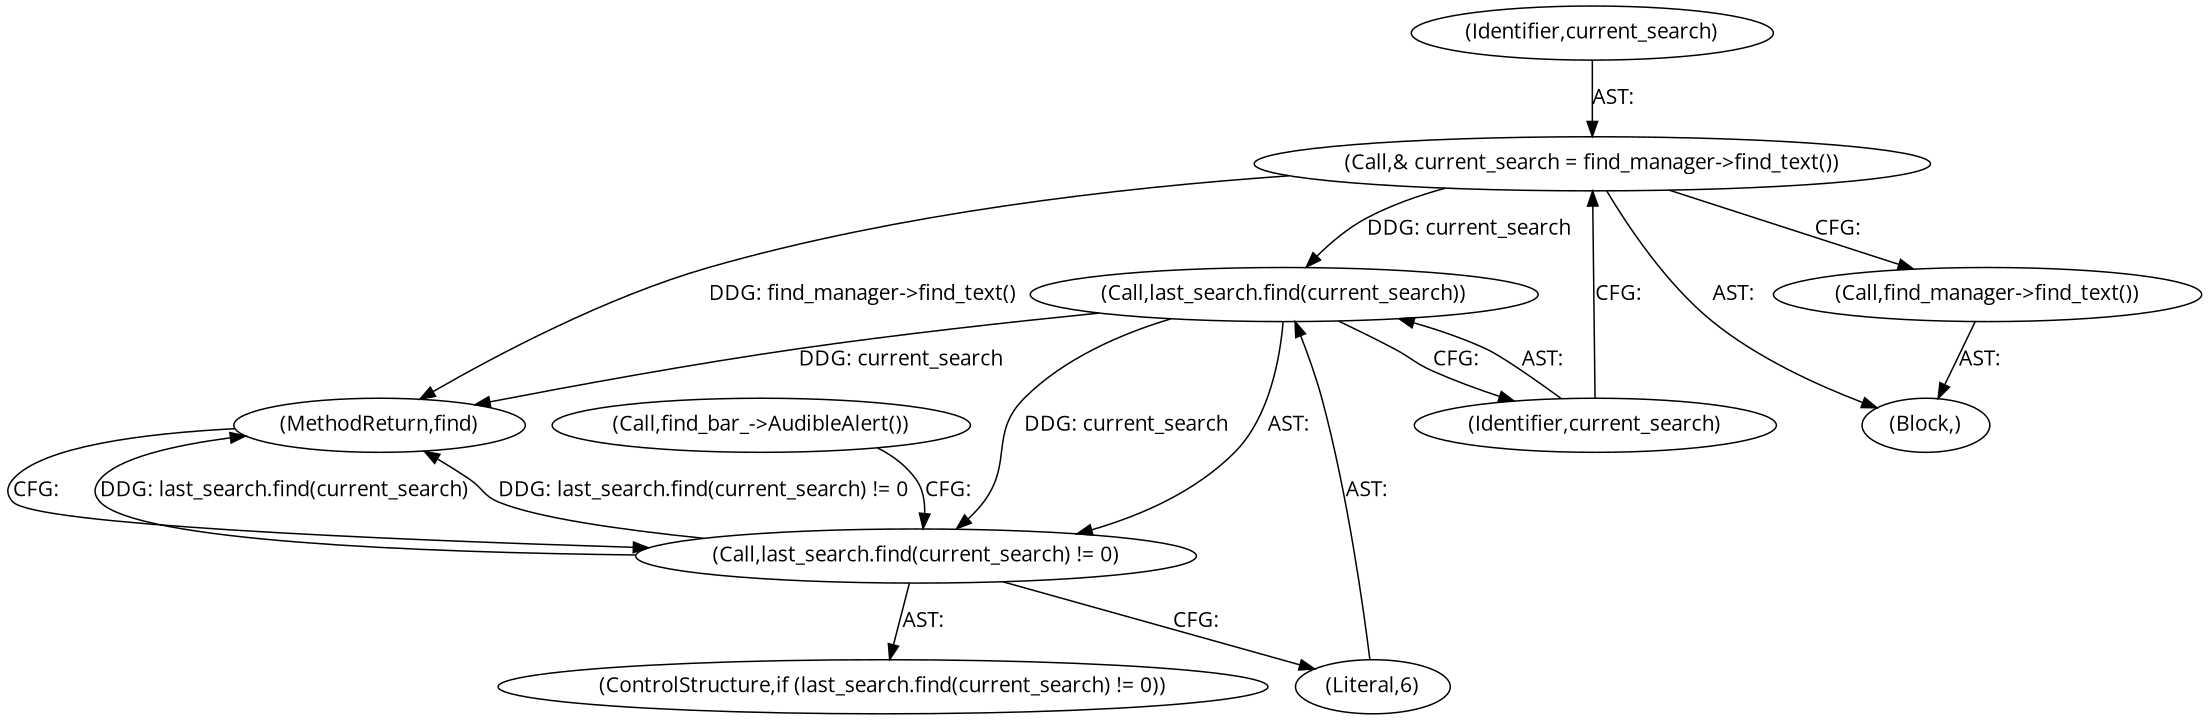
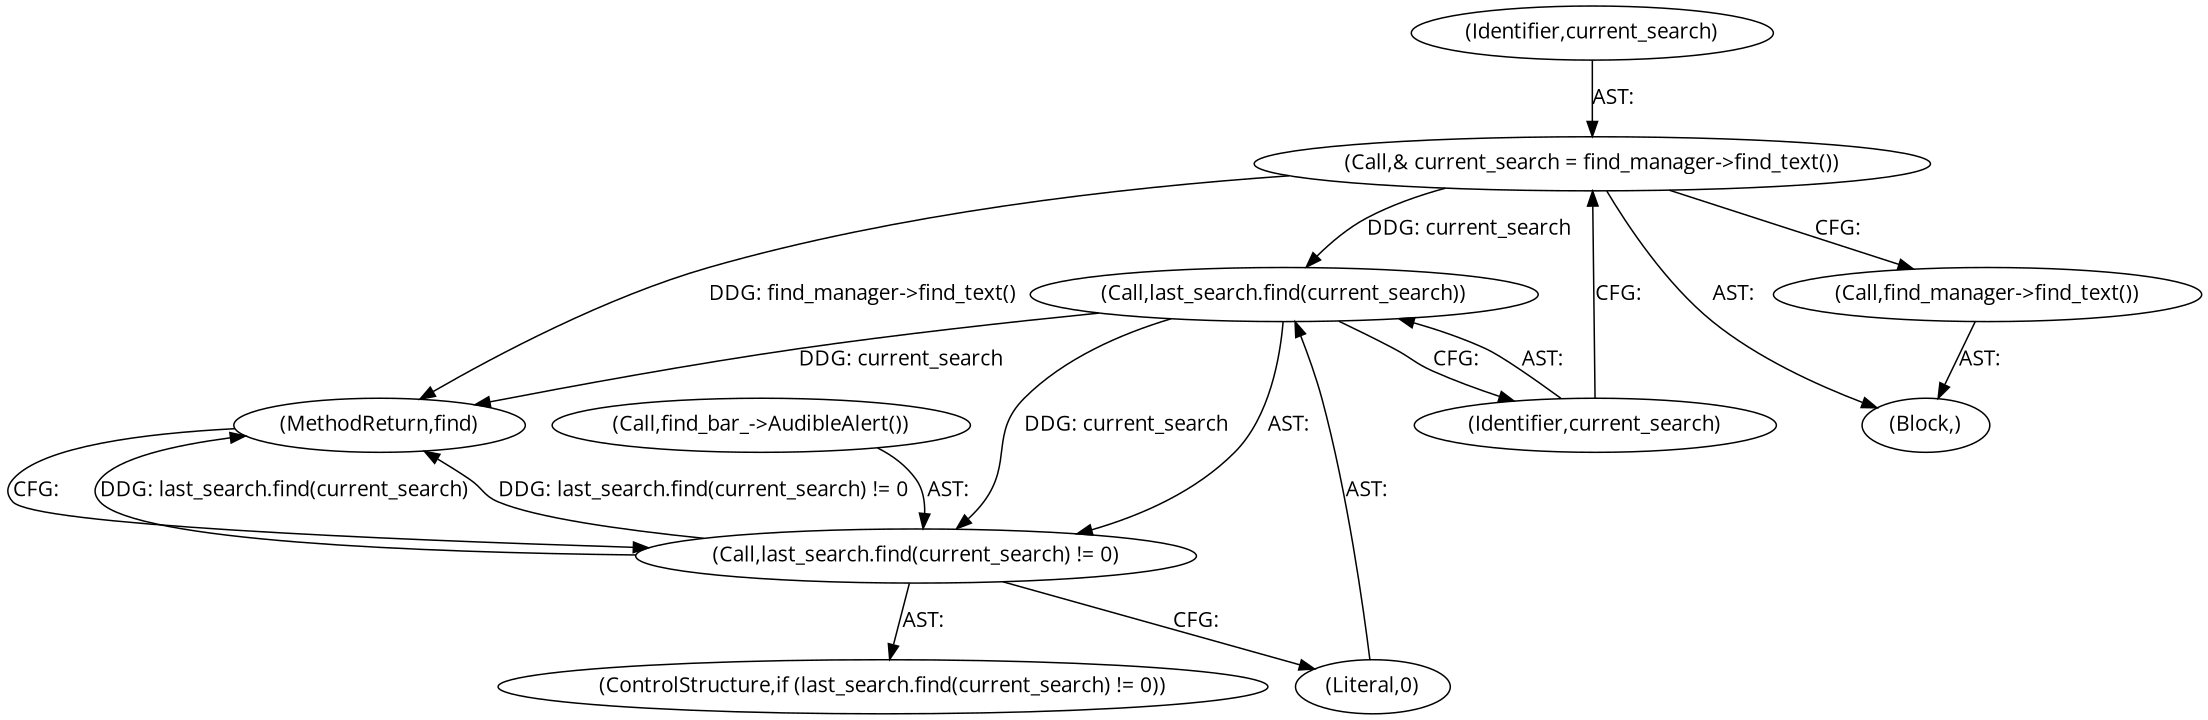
edge "(Call,find_bar_->AudibleAlert())" -> "(Call,last_search.find(current_search) != 0)": label "CFG: " -> "AST: "
node "(Literal,6)": label "(Literal,6)" -> "(Literal,0)"
